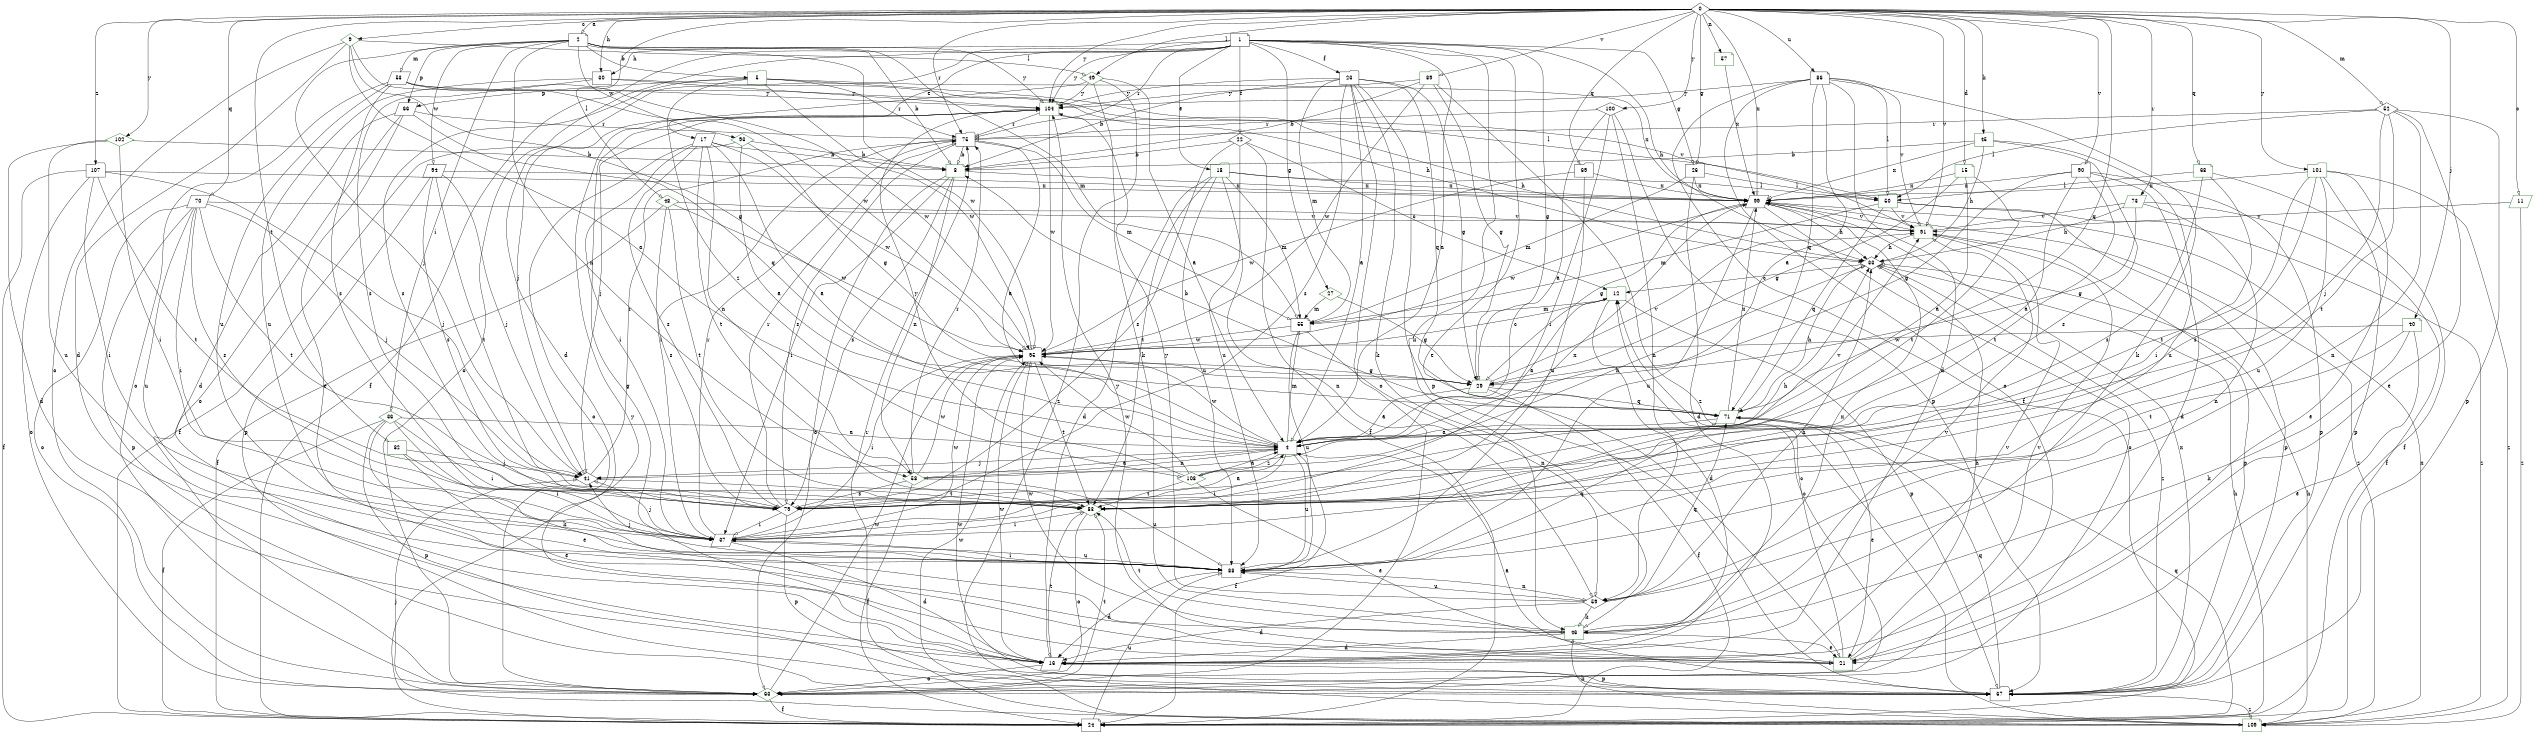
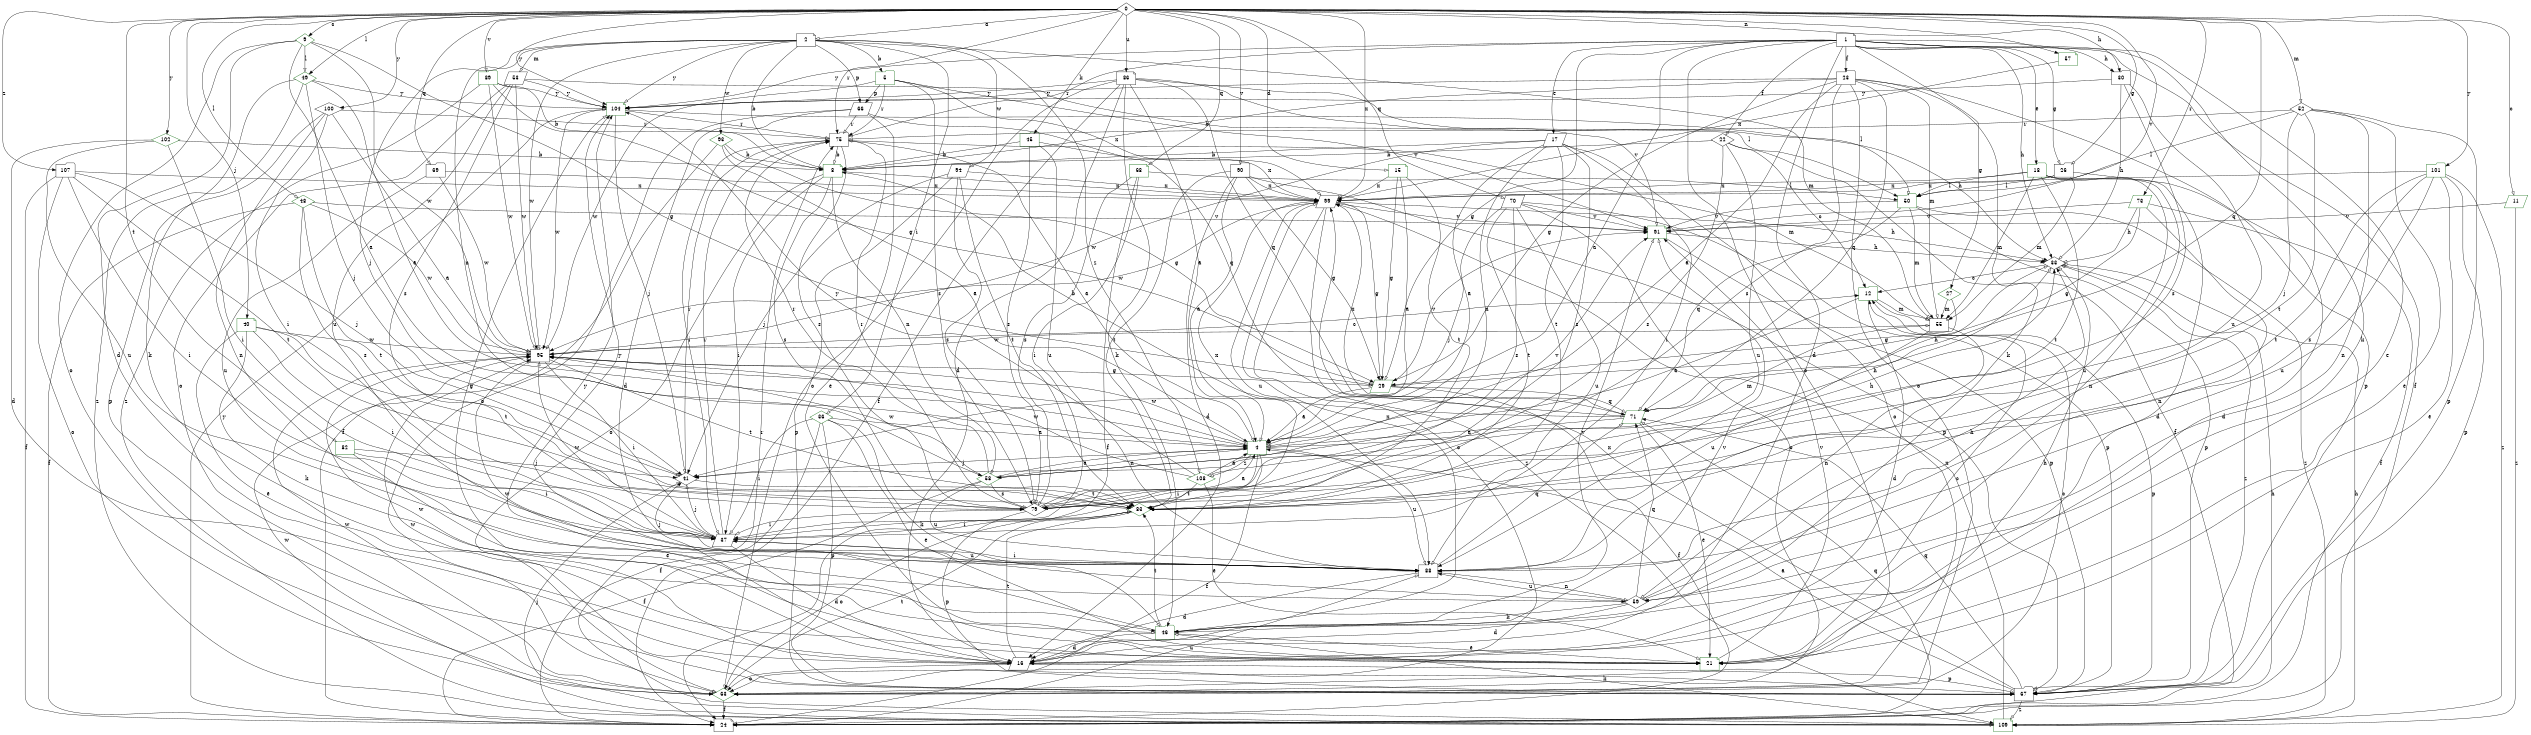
edge "45" -> "33": removed, label "h"
edge "5" -> "108": now "2" -> "108"
edge "70" -> "37": now "40" -> "37"
